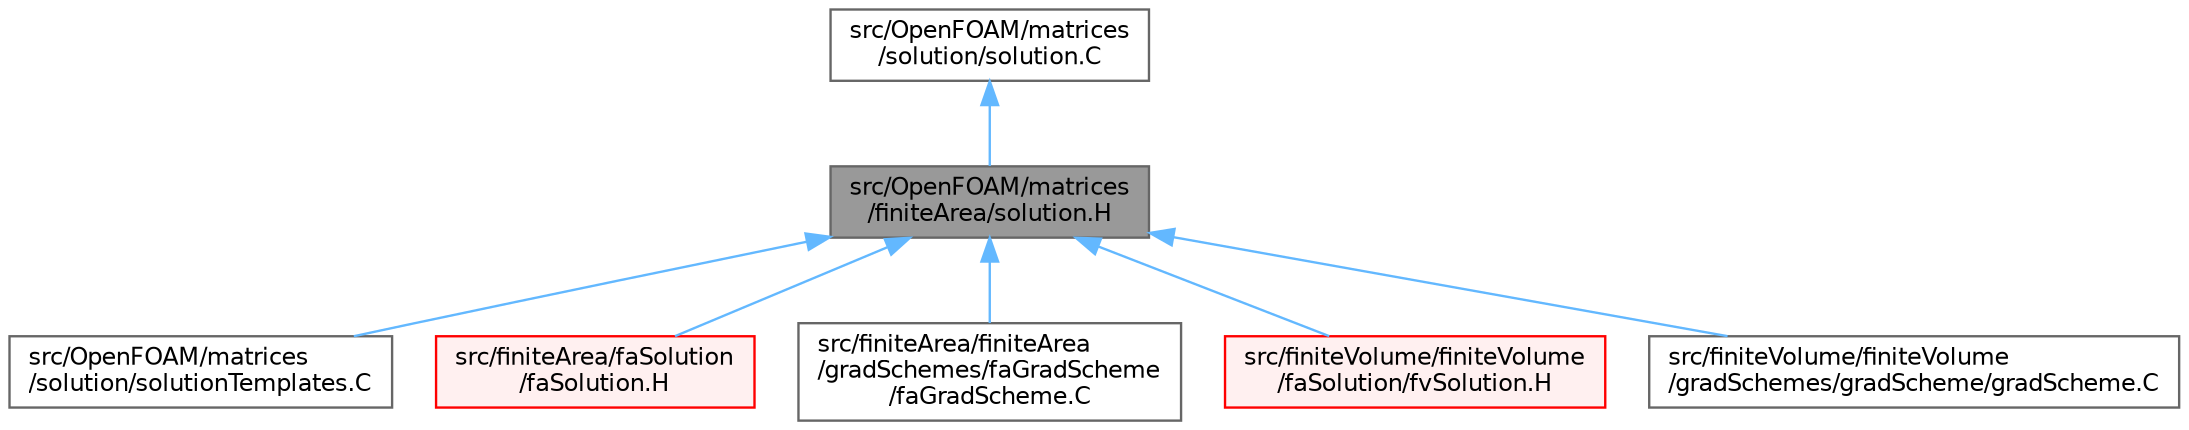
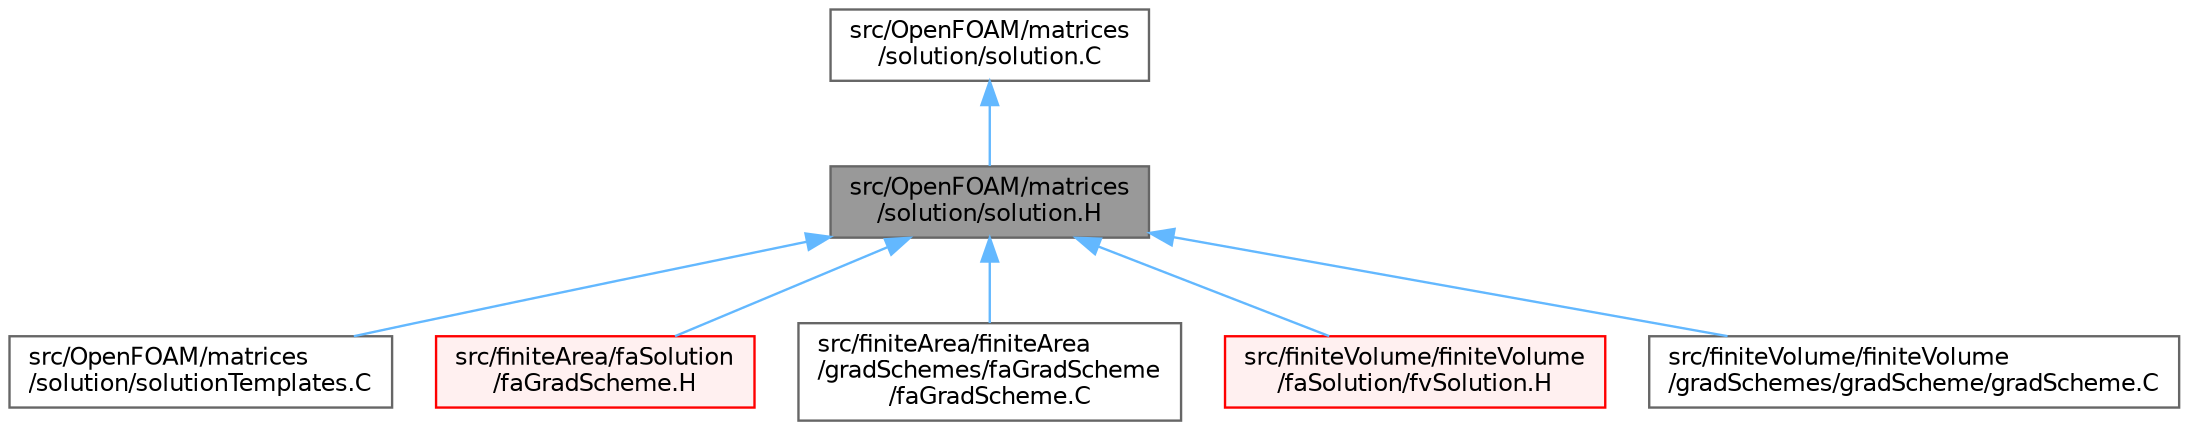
node "src/OpenFOAM/matrices /finiteArea/solution.H": label "src/OpenFOAM/matrices /finiteArea/solution.H" -> "src/OpenFOAM/matrices /solution/solution.H"
node "src/finiteArea/faSolution /faSolution.H": label "src/finiteArea/faSolution /faSolution.H" -> "src/finiteArea/faSolution /faGradScheme.H"
